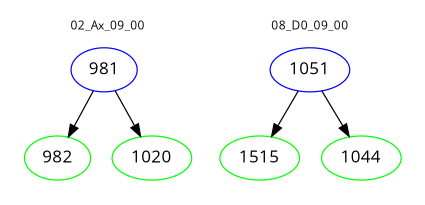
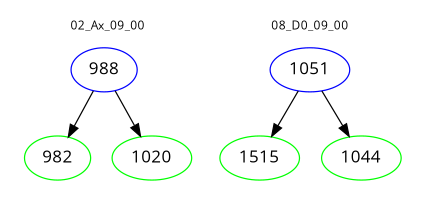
node "981": label "981" -> "988"
